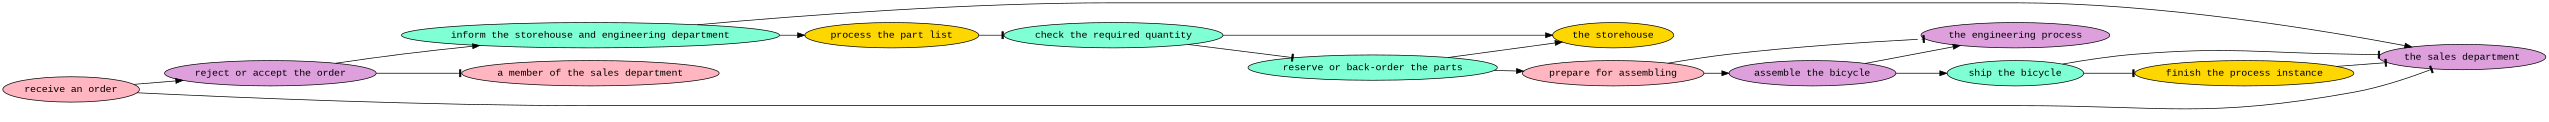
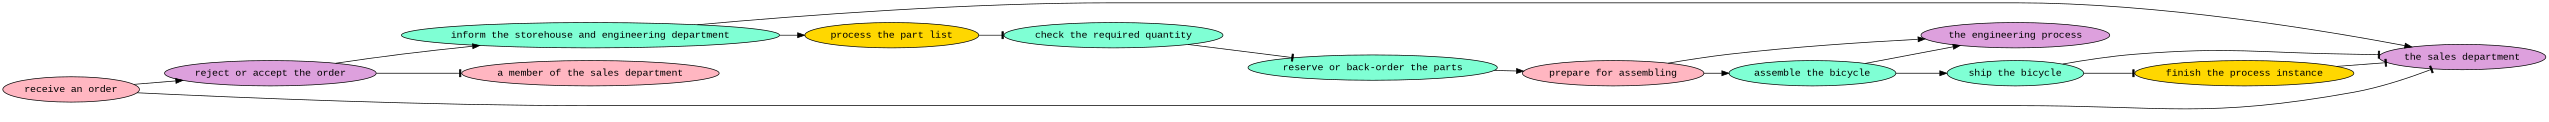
node "the storehouse": removed
edge "prepare for assembling" -> "the engineering process": arrowhead tee -> normal
node "assemble the bicycle": fillcolor plum -> aquamarine
